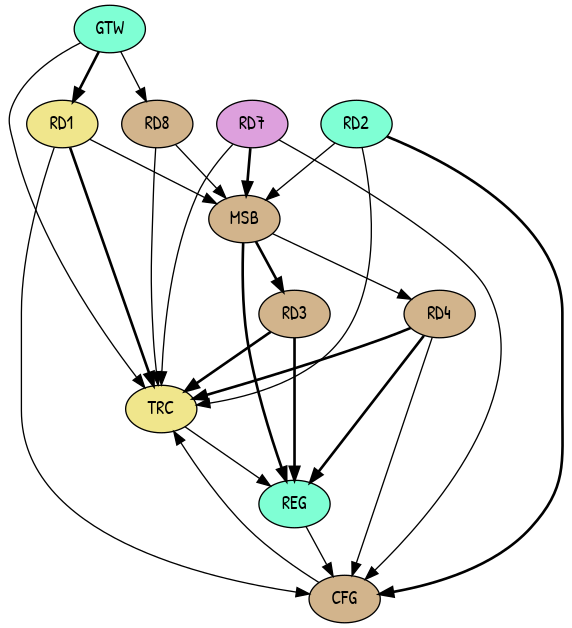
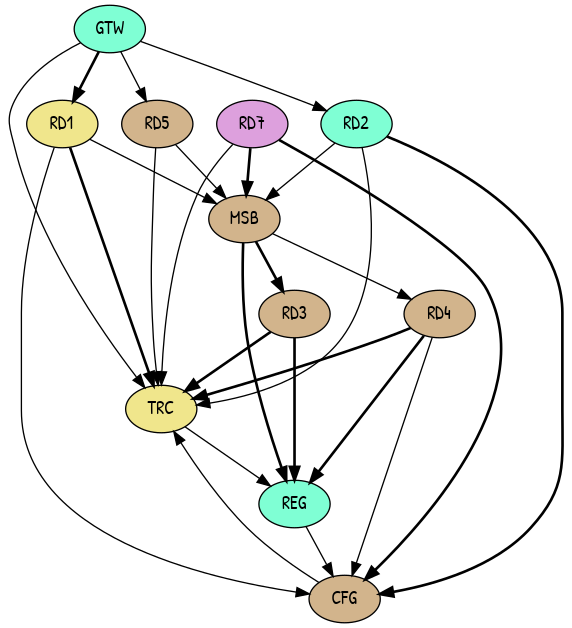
edge "GTW" -> "RD2": added
node "RD8": label "RD8" -> "RD5"
edge "RD7" -> "CFG": style solid -> bold
